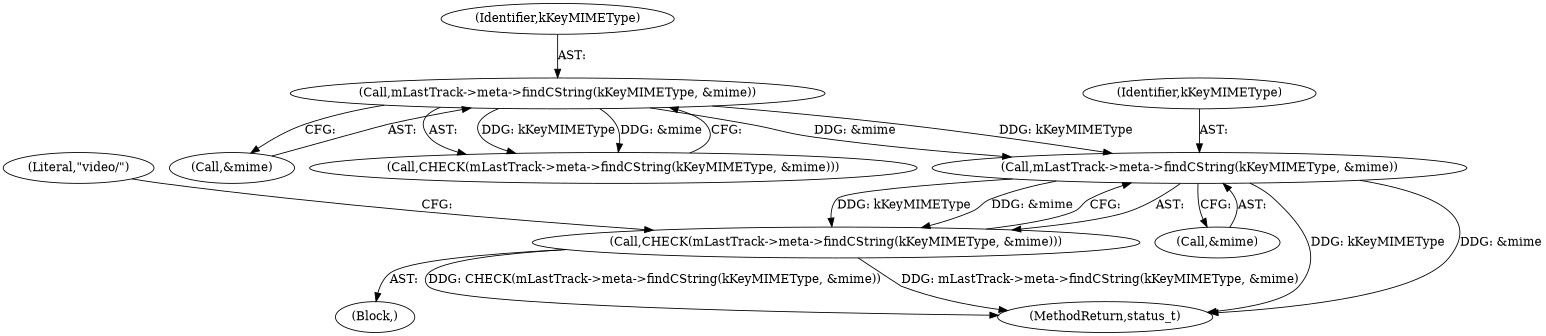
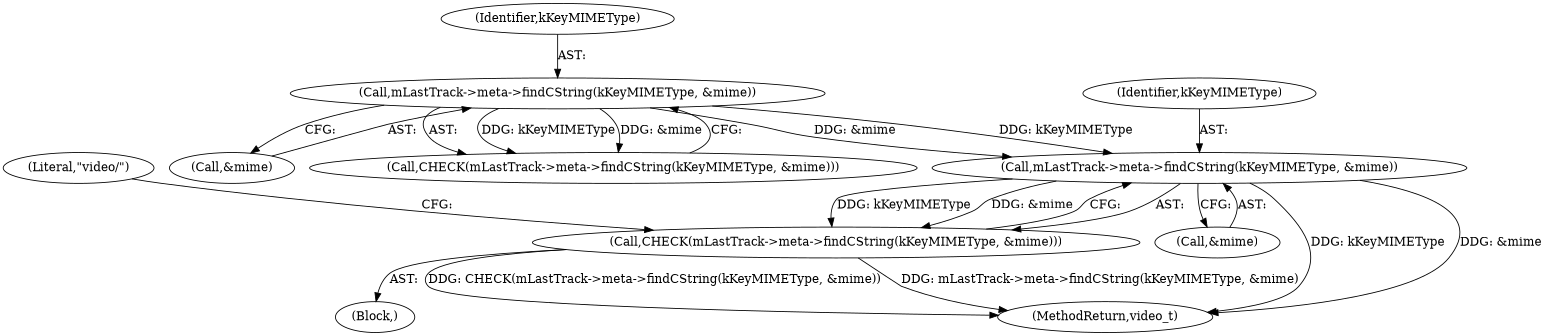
node "(MethodReturn,status_t)": label "(MethodReturn,status_t)" -> "(MethodReturn,video_t)"
